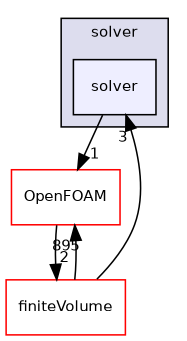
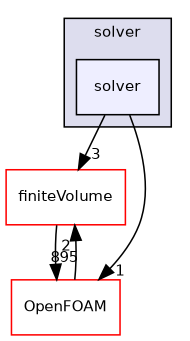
edge "finiteVolume" -> "solver": reversed
